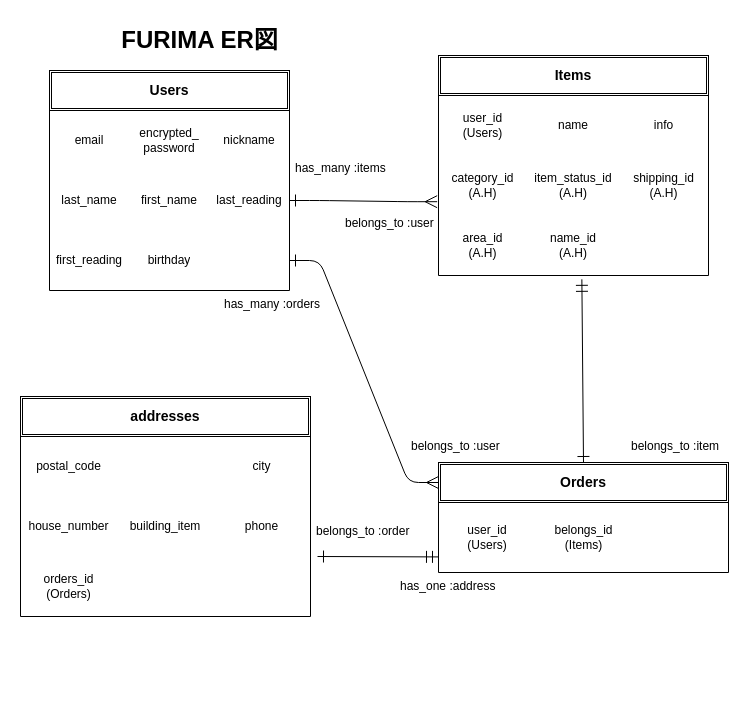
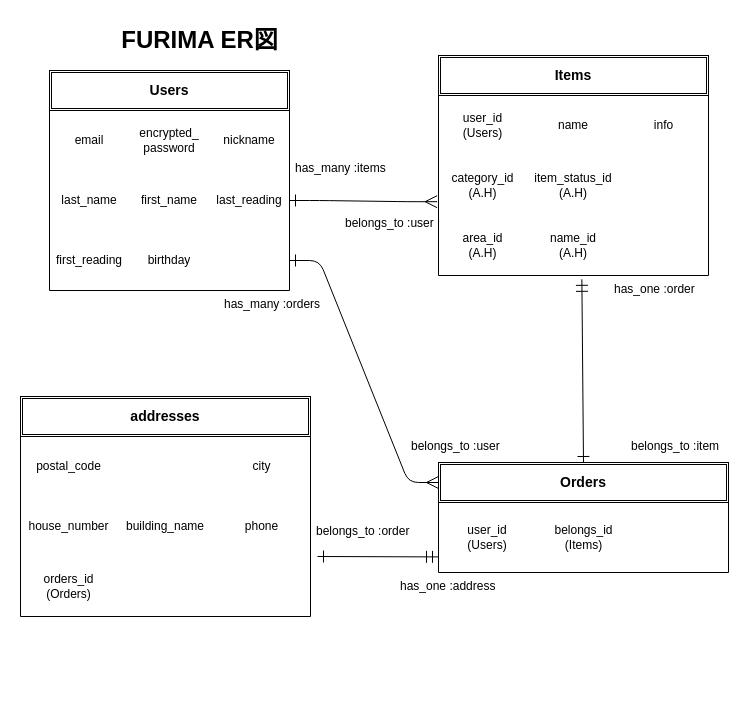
node "shipping_id (A.H)": removed
node "has_one :order": added
node "building_item": label "building_item" -> "building_name"
